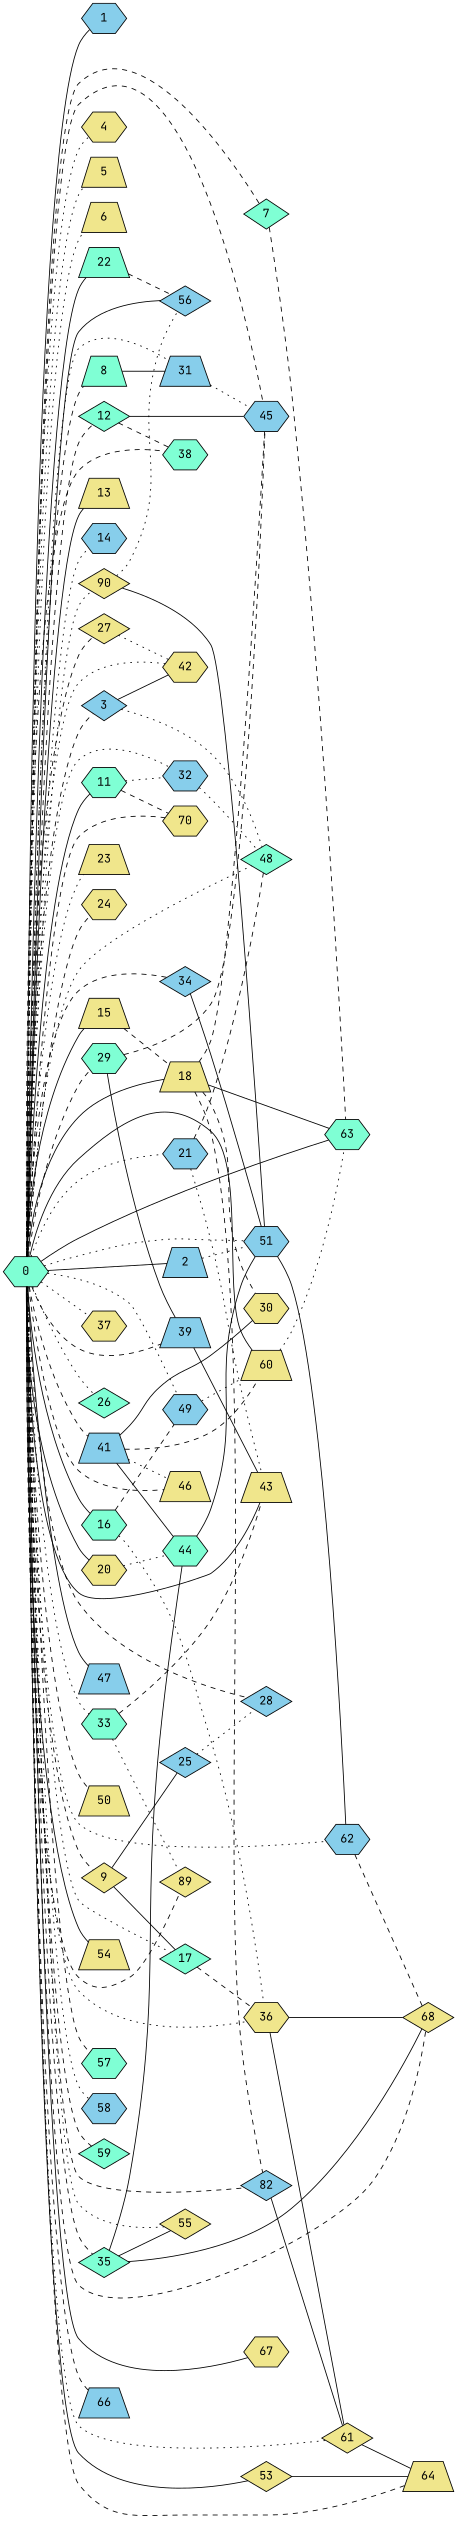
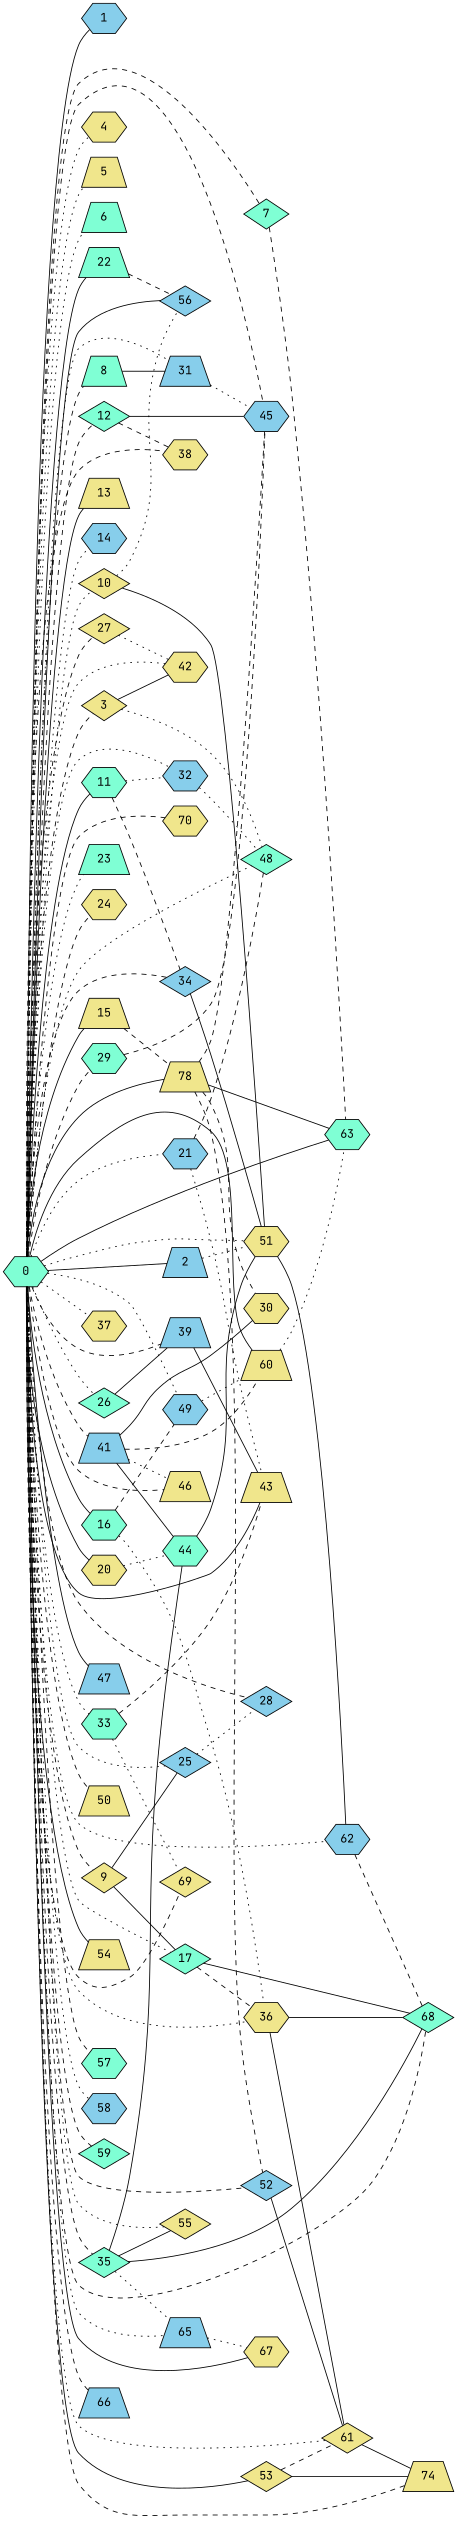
node "6": fillcolor khaki -> aquamarine
node "38": fillcolor aquamarine -> khaki
node "90": label "90" -> "10"
node "3": fillcolor skyblue -> khaki
edge "11" -- "70": now "11" -- "34"
node "23": fillcolor khaki -> aquamarine
node "18": label "18" -> "78"
edge "29" -- "39": now "26" -- "39"
node "51": fillcolor skyblue -> khaki
edge "0" -- "25": added
node "89": label "89" -> "69"
edge "17" -- "68": added
node "68": fillcolor khaki -> aquamarine
node "82": label "82" -> "52"
node "65": added
edge "61" -- "53": added
node "64": label "64" -> "74"
